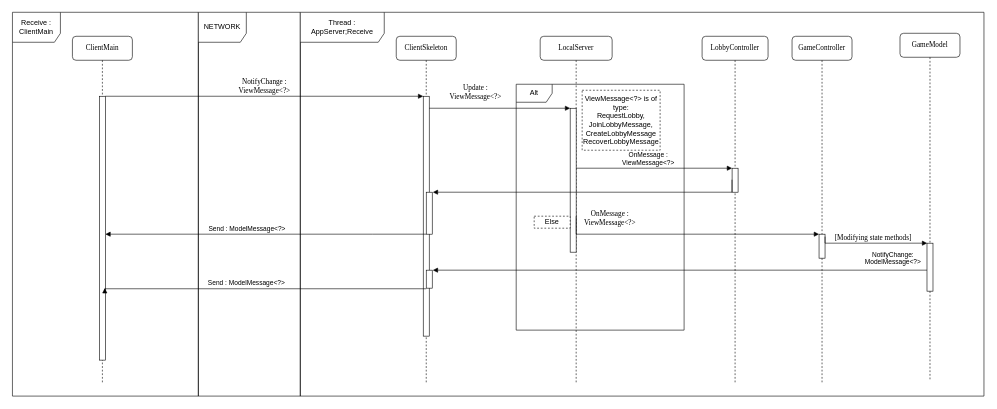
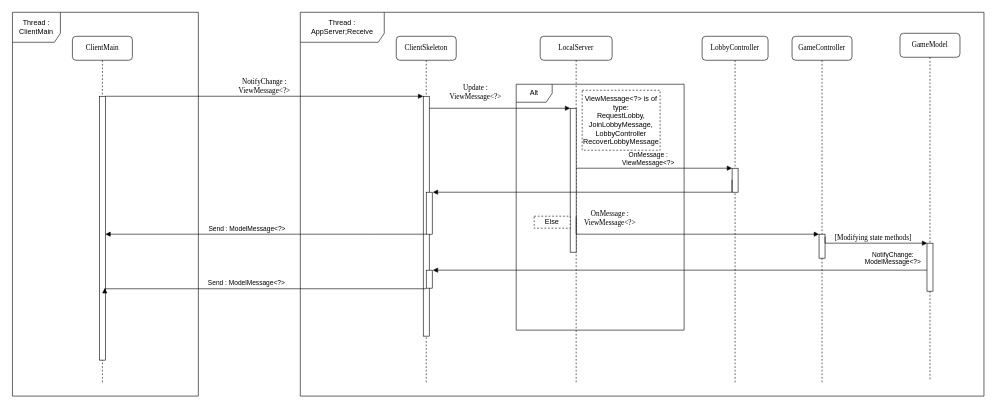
node "Receive : ClientMain": label "Receive : ClientMain" -> "Thread : ClientMain"
node "ViewMessage<?> is of type: RequestLobby, JoinLobbyMessage, CreateLobbyMessage RecoverLobbyMessage": label "ViewMessage<?> is of type: RequestLobby, JoinLobbyMessage, CreateLobbyMessage RecoverLobbyMessage" -> "ViewMessage<?> is of type: RequestLobby, JoinLobbyMessage, LobbyController RecoverLobbyMessage"
node "NETWORK": removed
